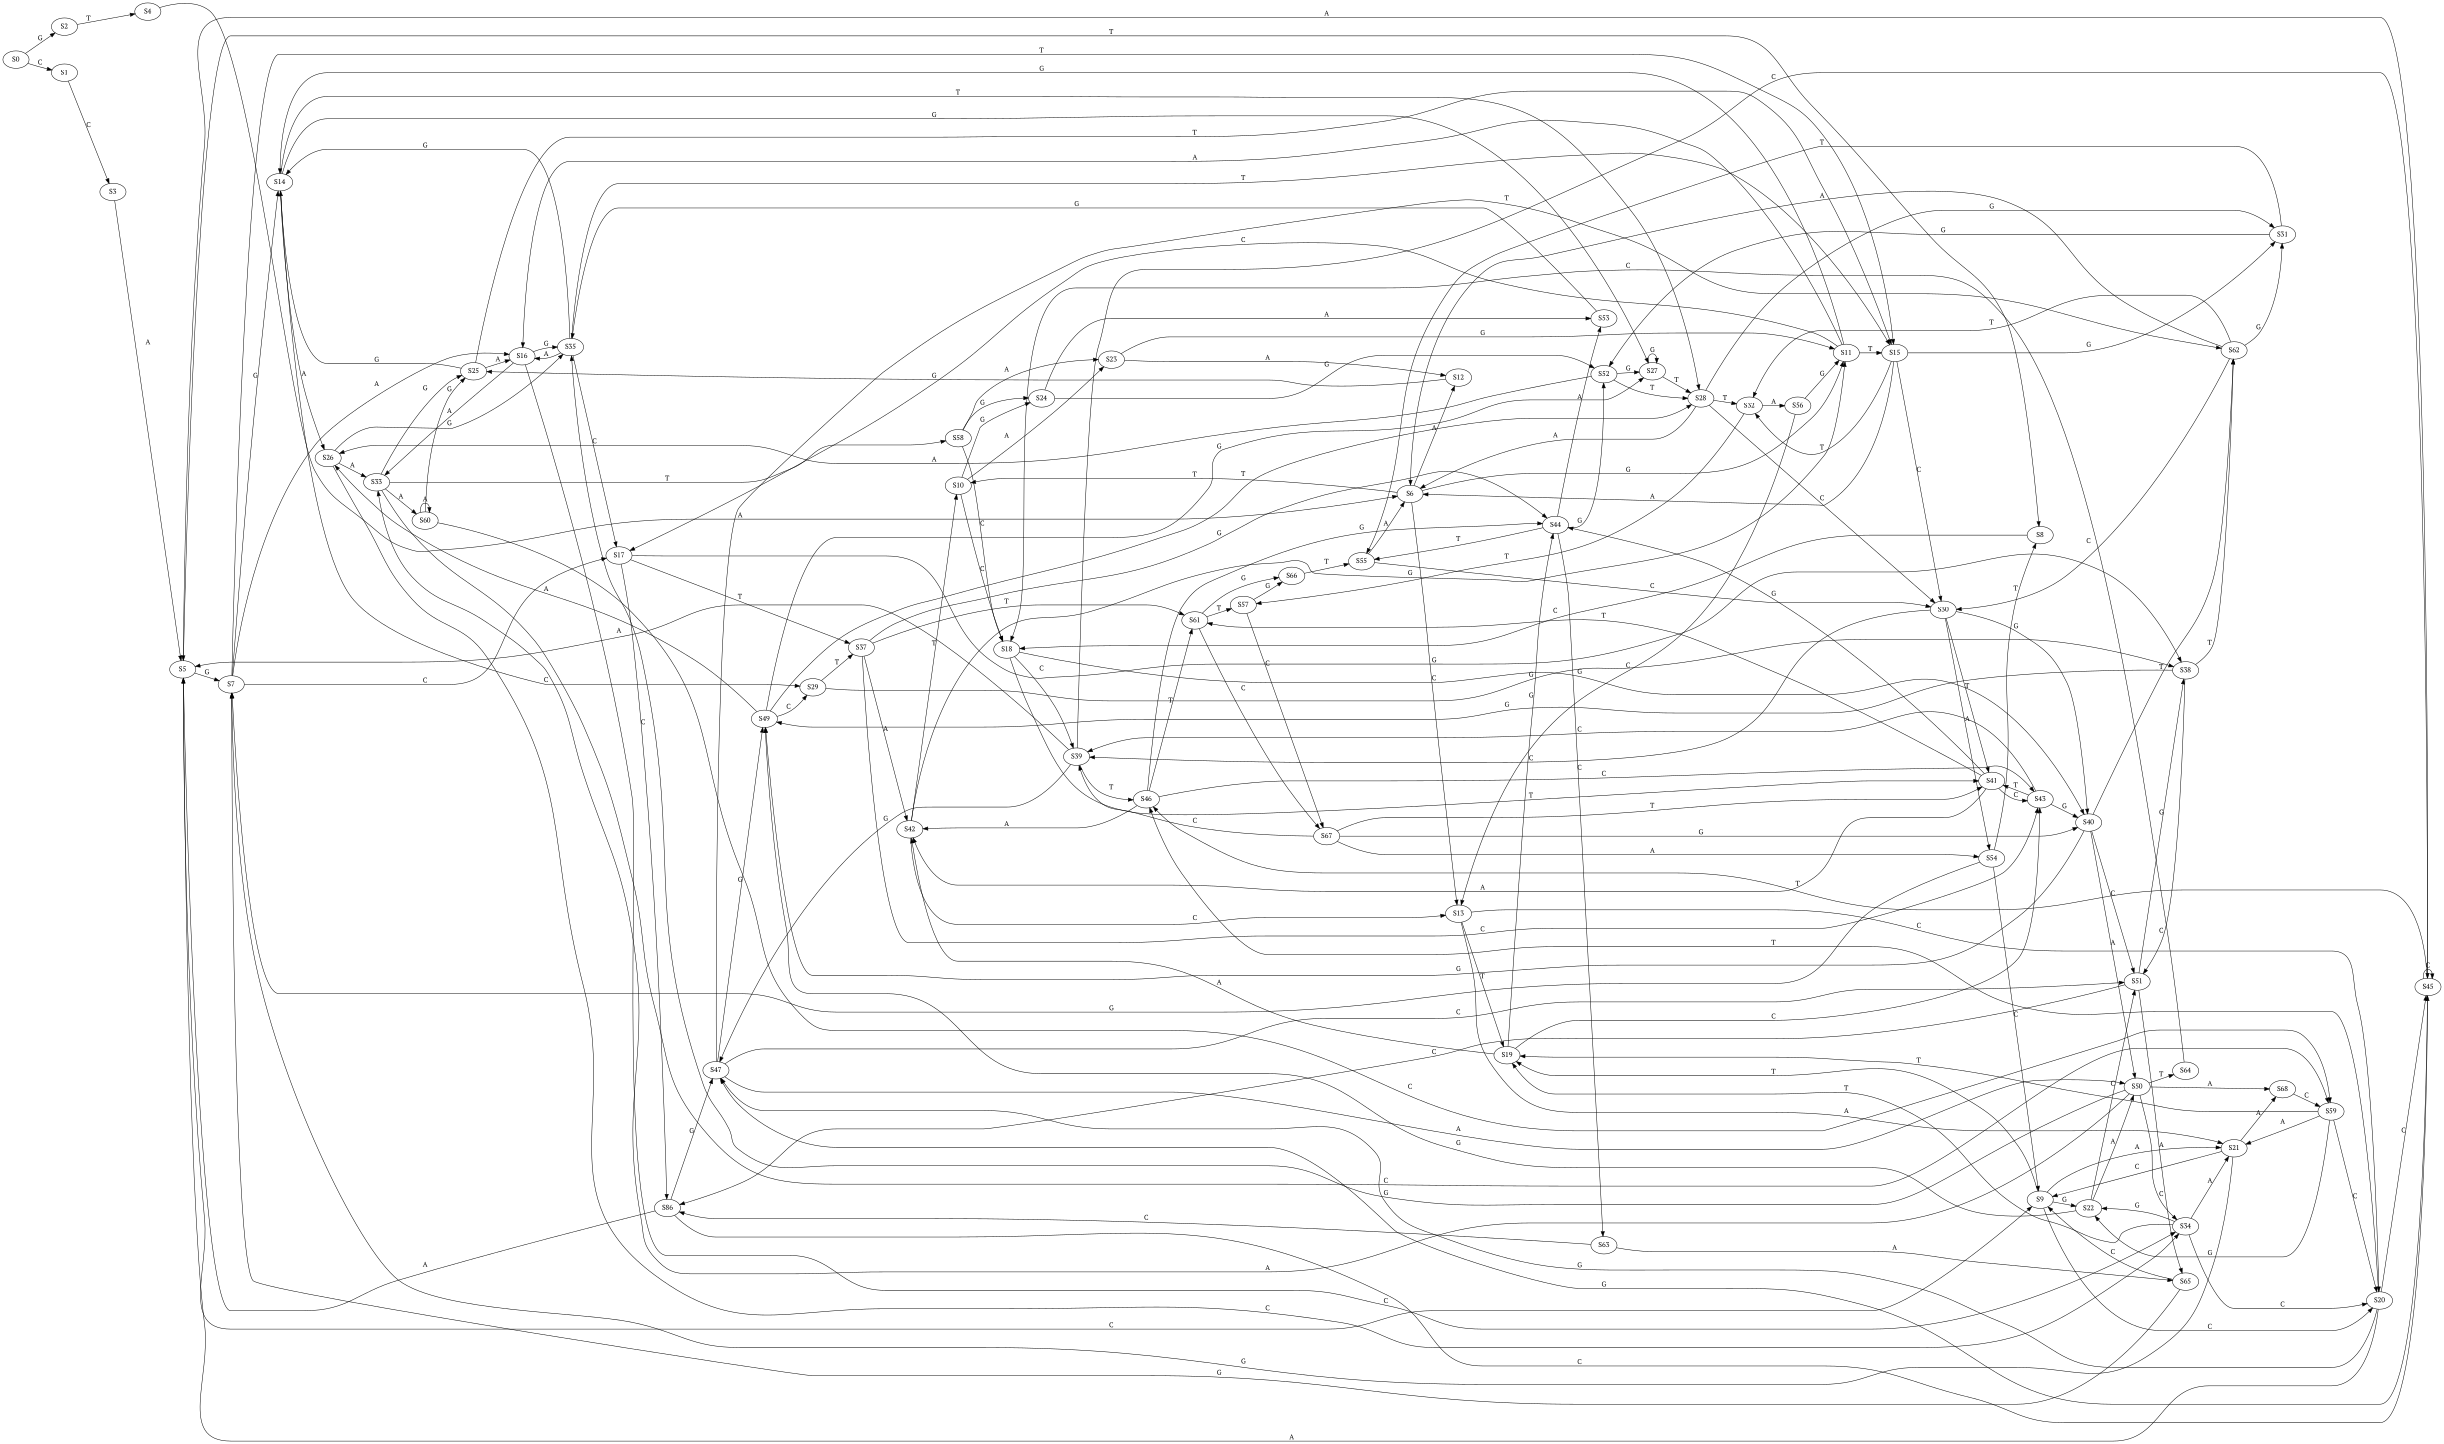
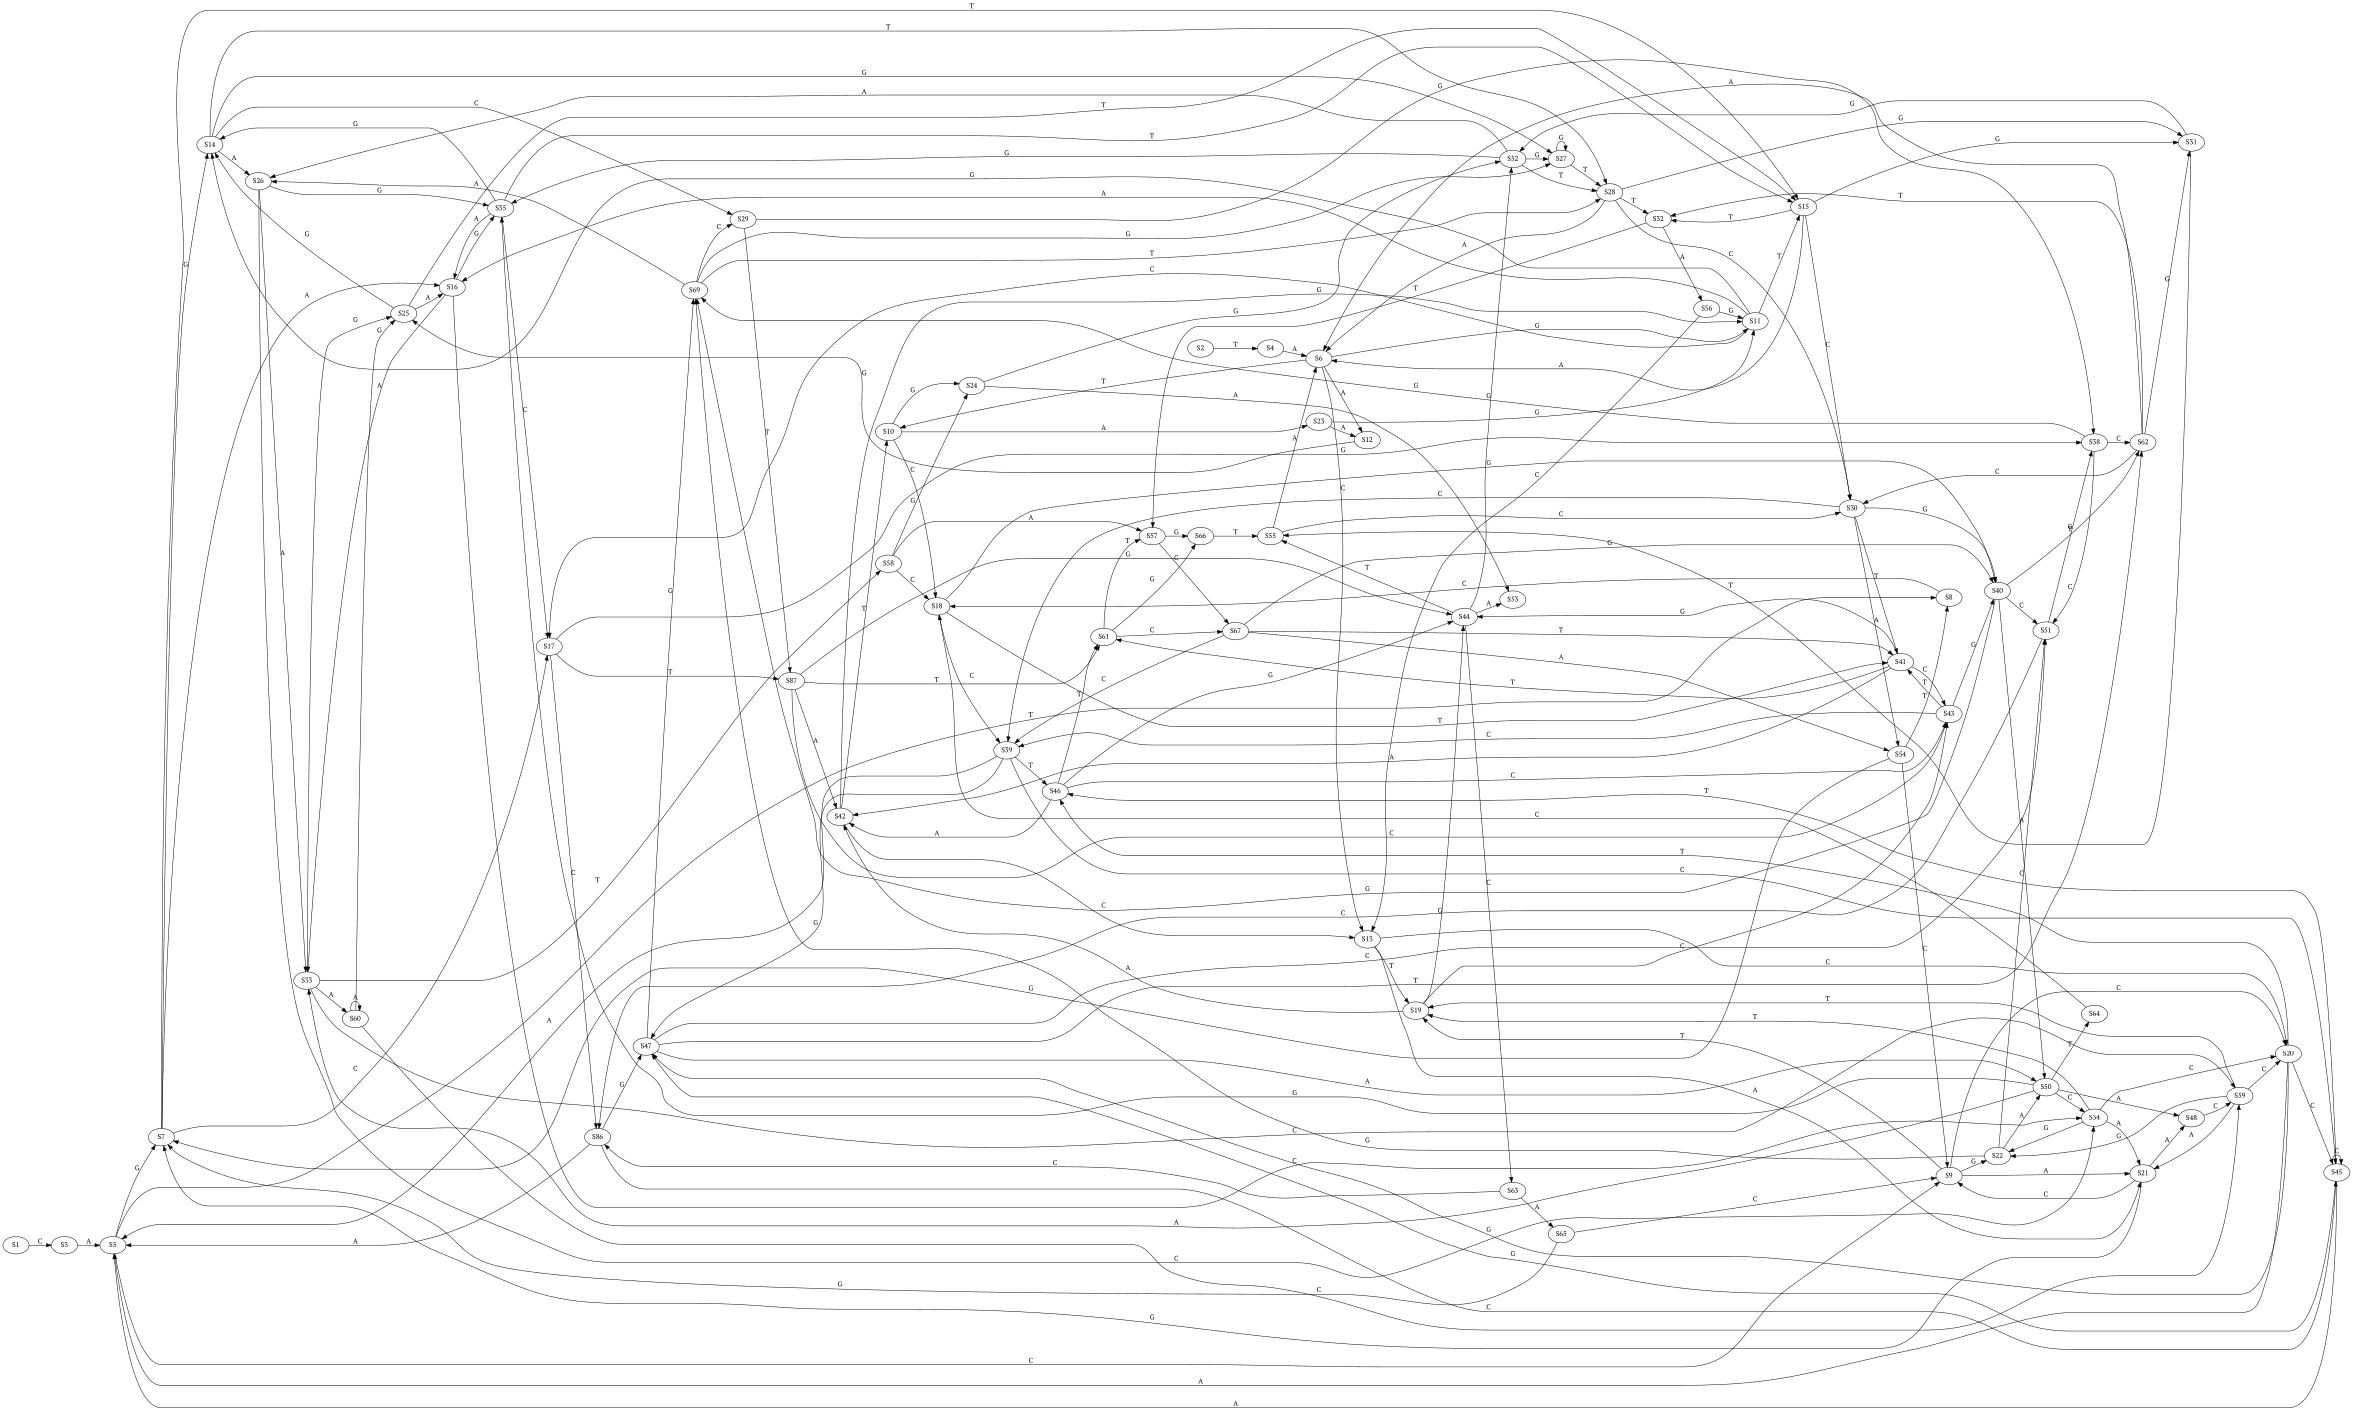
node "S0": removed
edge "S53" -> "S35": now "S52" -> "S35"
edge "S58" -> "S23": now "S58" -> "S57"
edge "S38" -> "S62": label "T" -> "C"
node "S37": label "S37" -> "S87"
node "S49": label "S49" -> "S69"
node "S68": label "S68" -> "S48"
edge "S51" -> "S65": removed, label "A"
